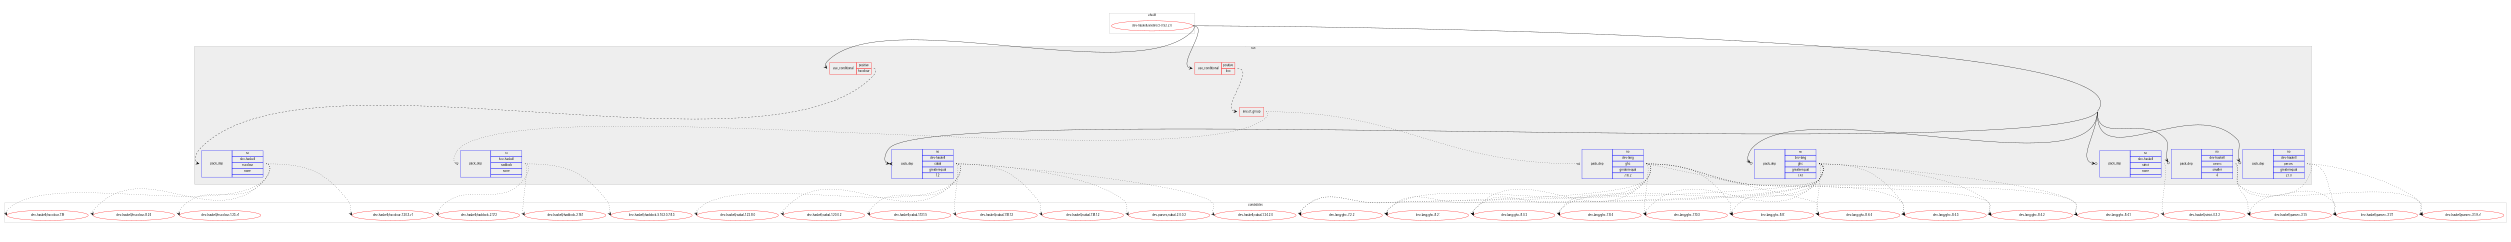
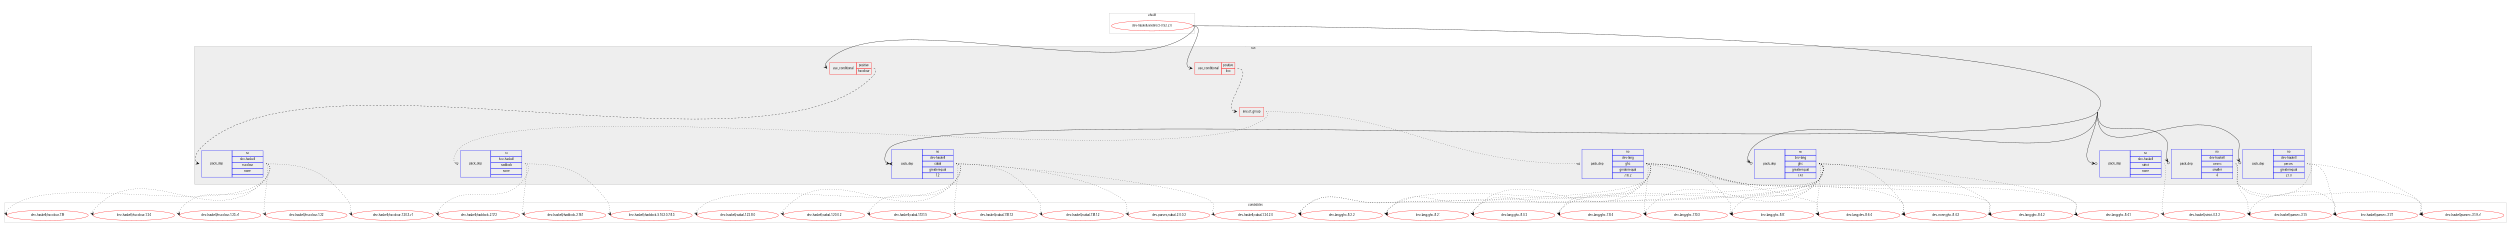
node "dev-haskell/hscolour-8.24": label "dev-haskell/hscolour-8.24" -> "dev-haskell/hscolour-1.24"
node "dev-haskell/hscolour-1.22": added
node "dev-lang/ghc-7.2.2": label "dev-lang/ghc-7.2.2" -> "dev-lang/ghc-8.2.2"
node "dev-lang/ghc-8.6.4": label "dev-lang/ghc-8.6.4" -> "dev-lang/dev-8.6.4"
node "dev-lang/ghc-8.4.3": label "dev-lang/ghc-8.4.3" -> "dev-none/ghc-8.4.3"
